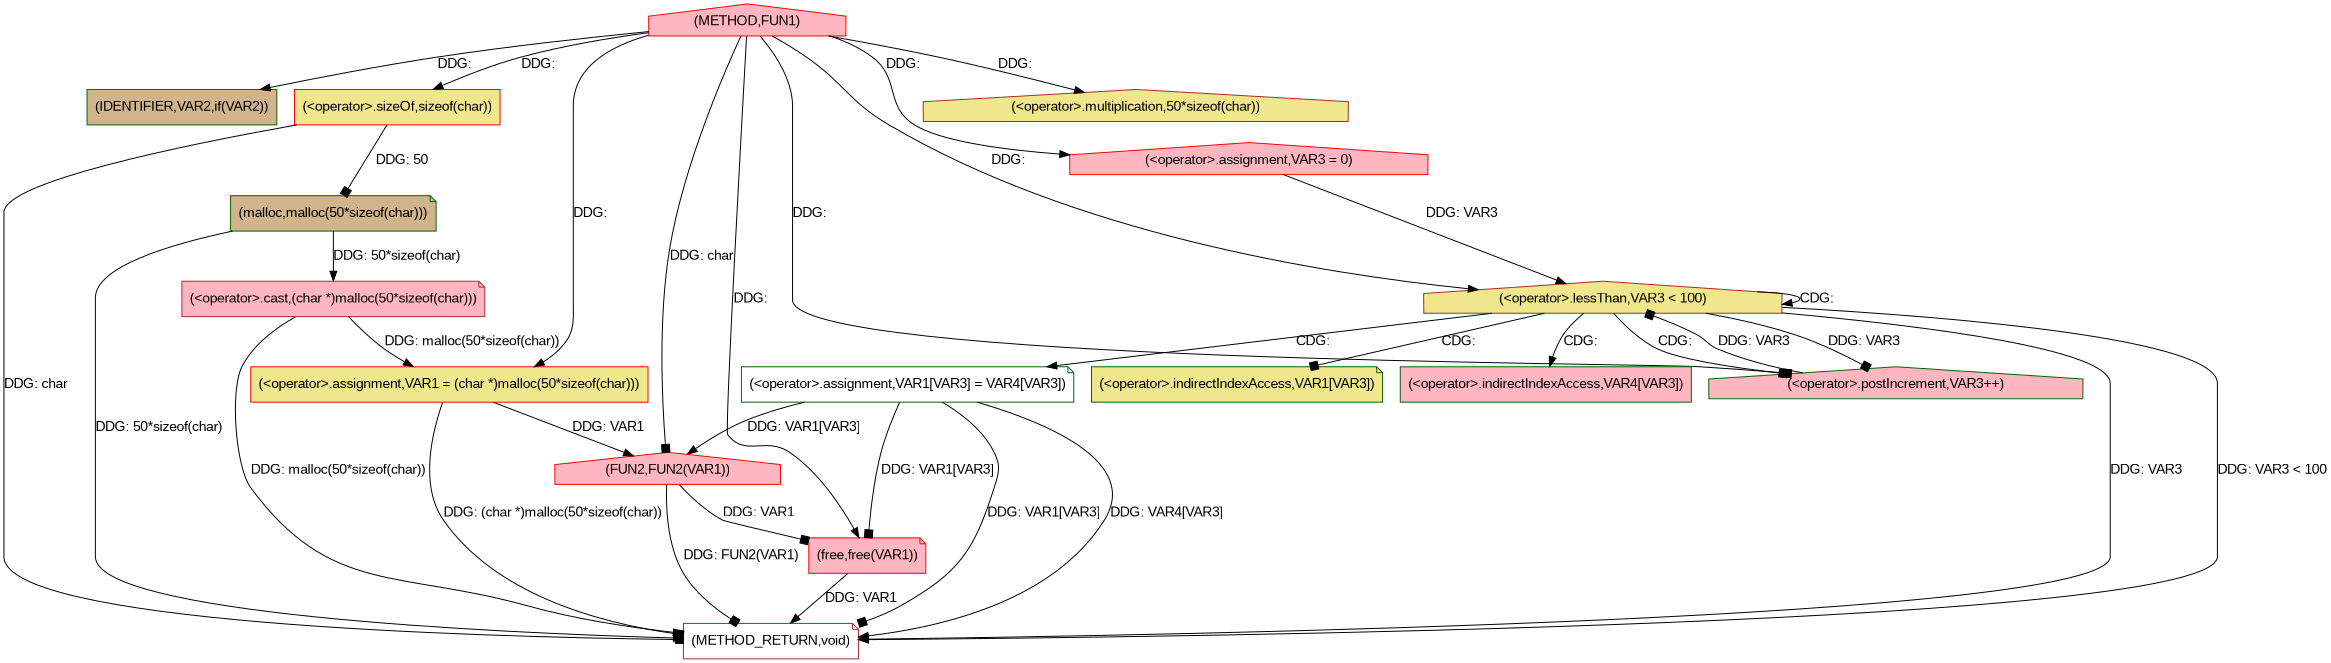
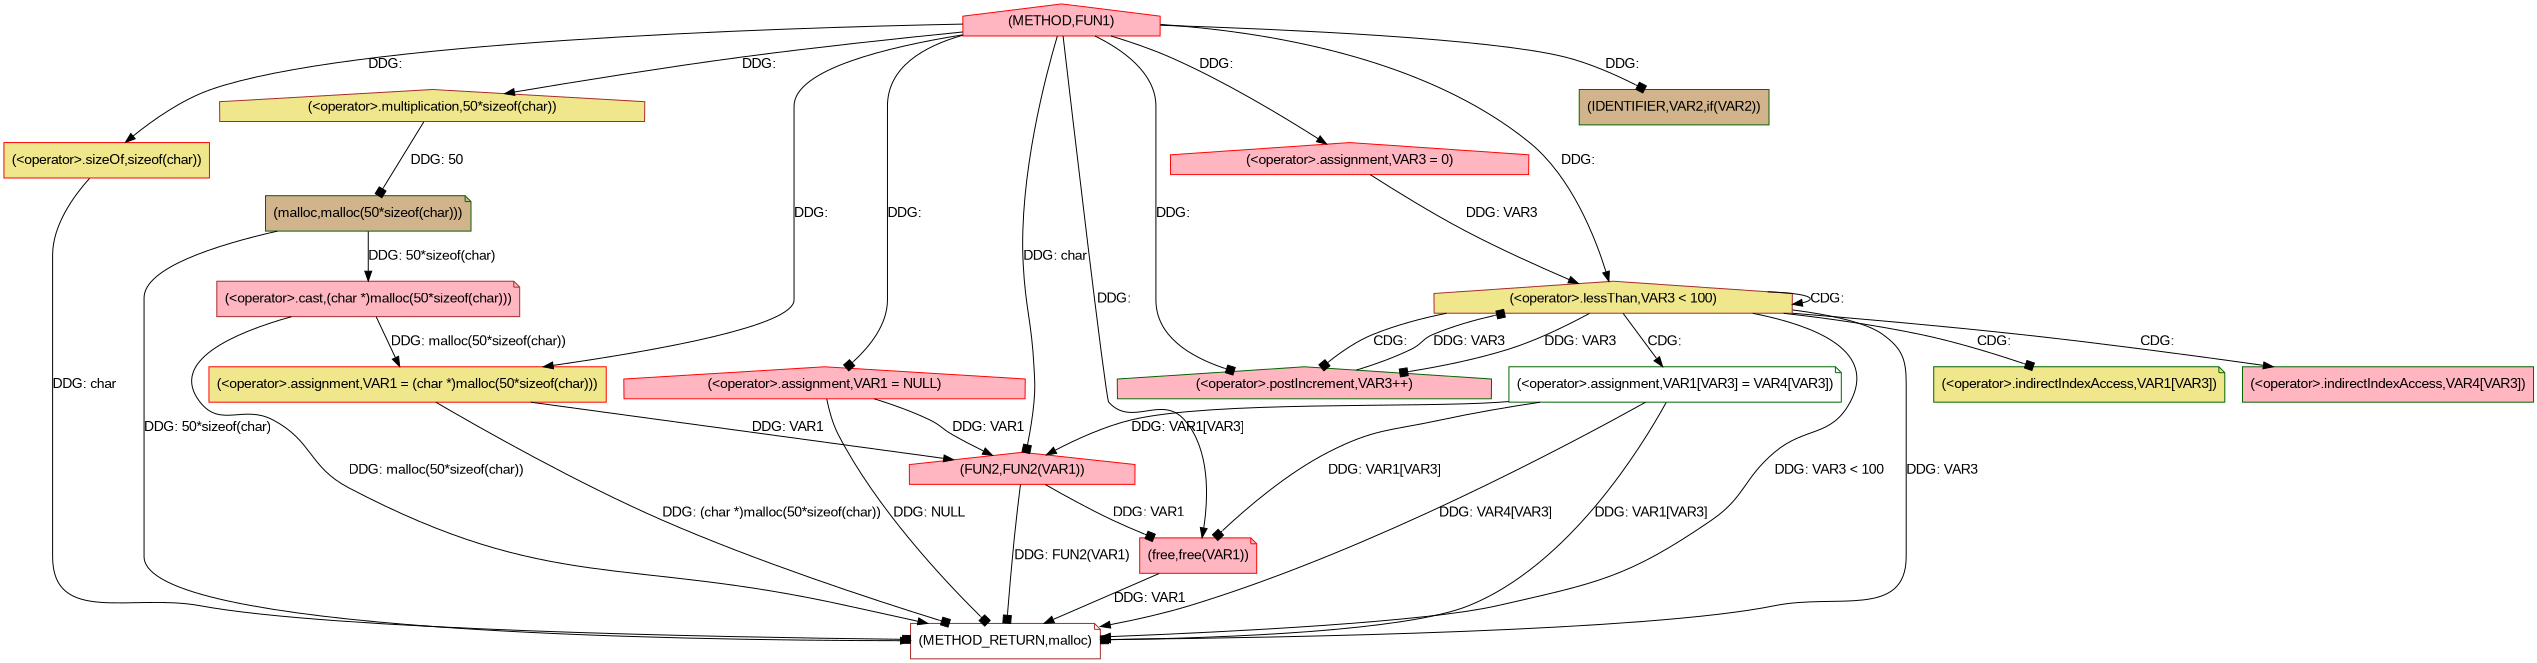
edge "(METHOD,FUN1)" -> "(IDENTIFIER,VAR2,if(VAR2))": arrowhead normal -> box
edge "(<operator>.sizeOf,sizeof(char))" -> "(malloc,malloc(50*sizeof(char)))": now "(<operator>.multiplication,50*sizeof(char))" -> "(malloc,malloc(50*sizeof(char)))"
node "(<operator>.assignment,VAR1 = NULL)": added
node "(METHOD_RETURN,void)": label "(METHOD_RETURN,void)" -> "(METHOD_RETURN,malloc)"
